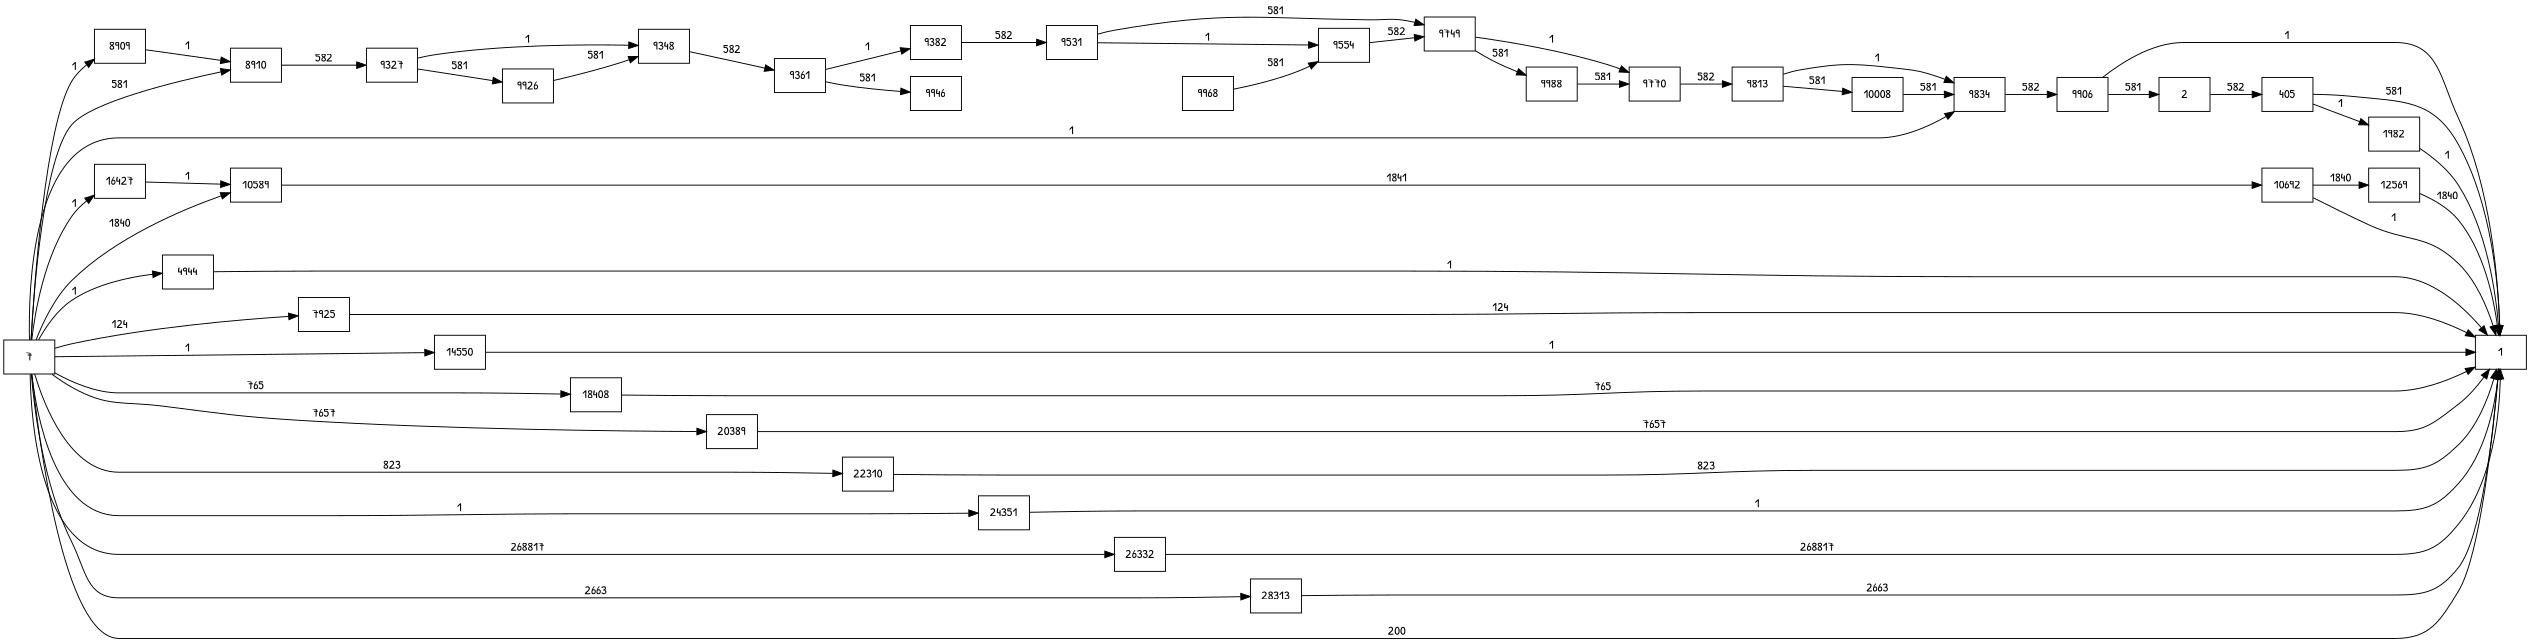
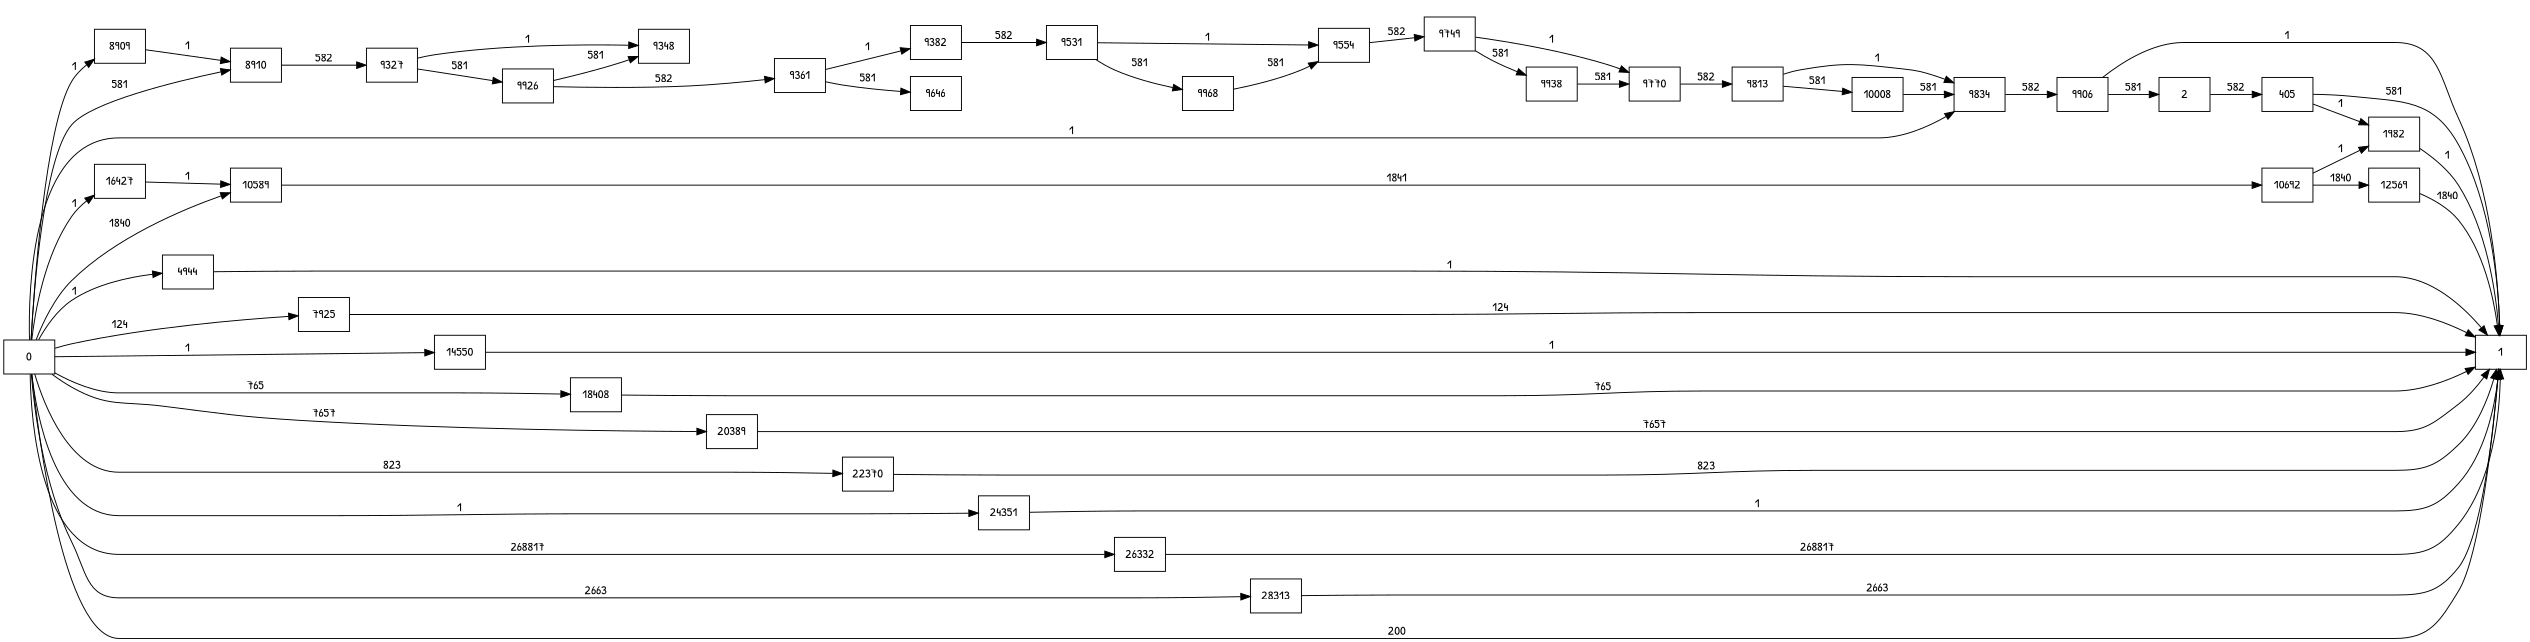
edge "9531" -> "9749": now "9531" -> "9968"
edge "9348" -> "9361": now "9926" -> "9361"
node "9988": label "9988" -> "9938"
node "9946": label "9946" -> "9646"
edge "10692" -> "1": now "10692" -> "1982"
node "7": label "7" -> "0"
node "22310": label "22310" -> "22370"
